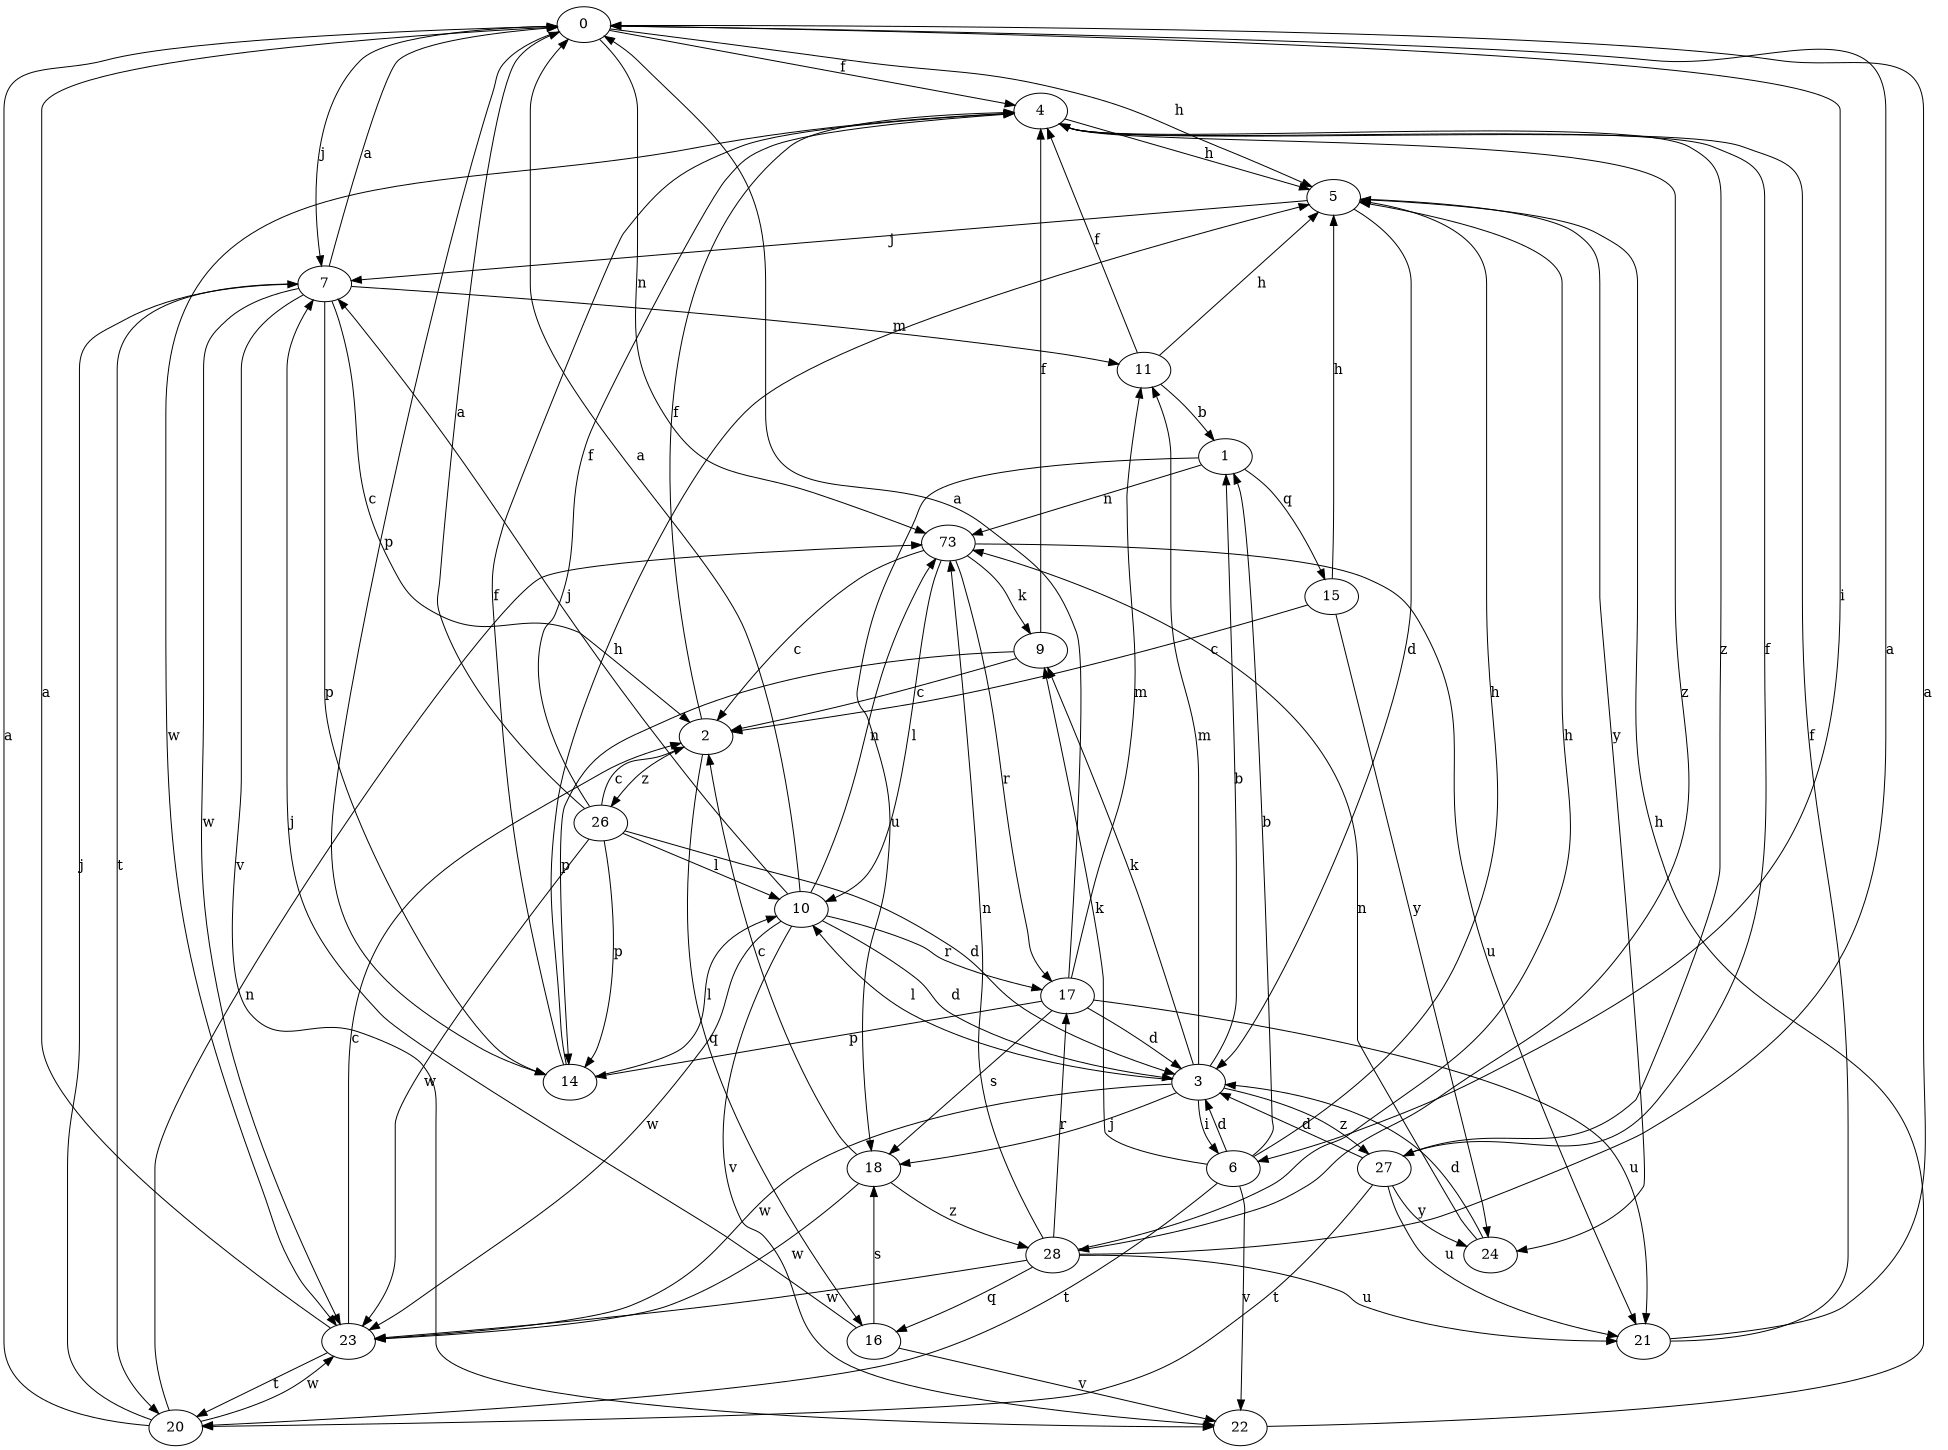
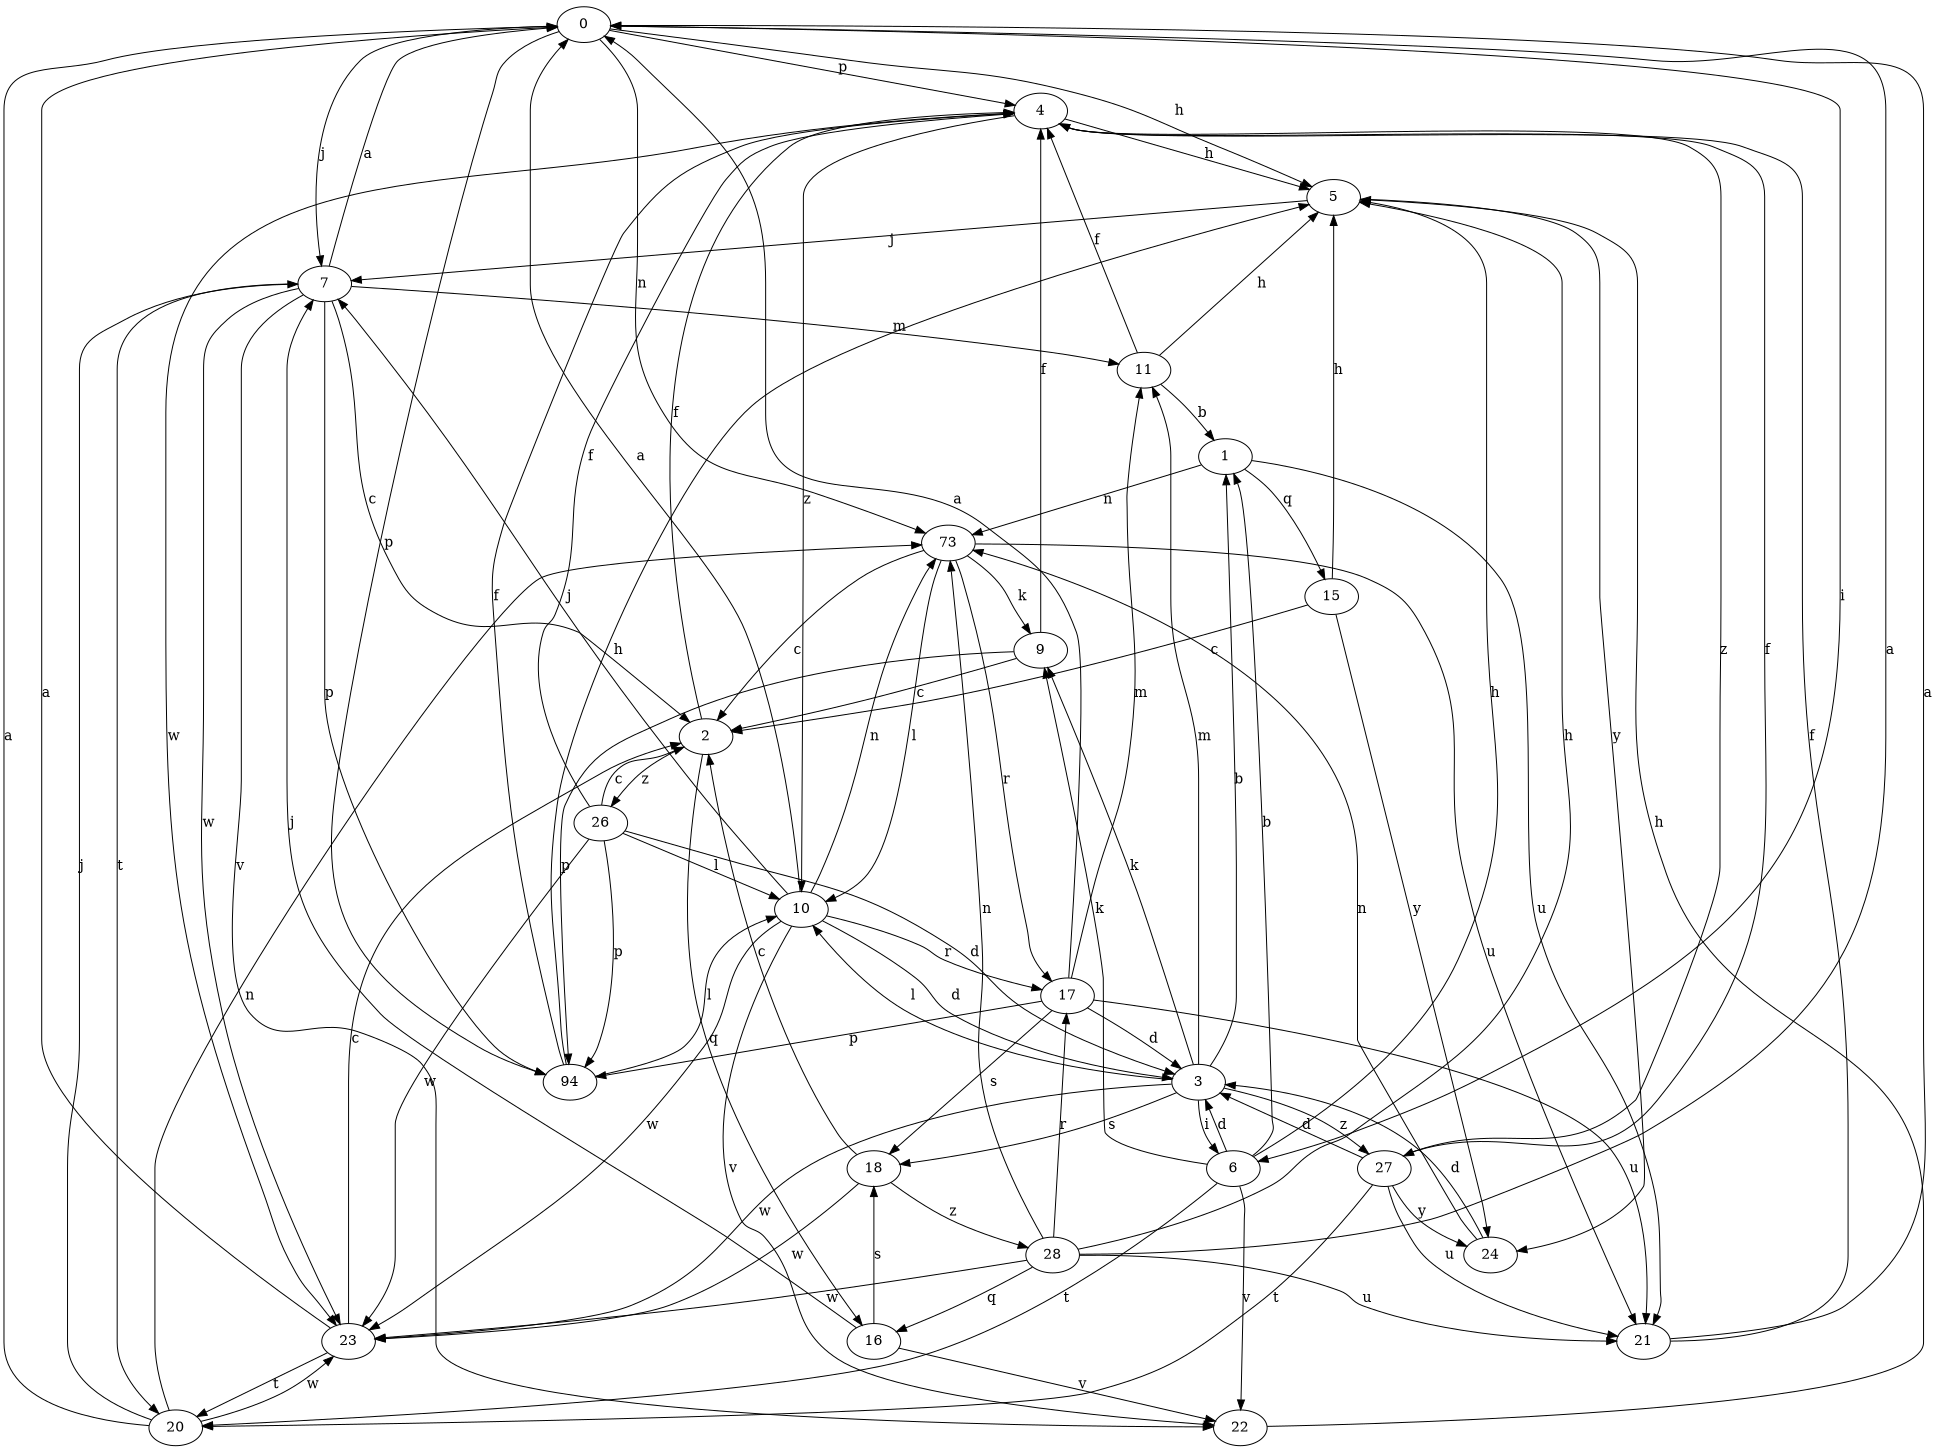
edge "0" -> "4": label "f" -> "p"
edge "26" -> "0": removed, label "a"
edge "4" -> "28": now "4" -> "10"
edge "5" -> "3": removed, label "d"
edge "1" -> "18": now "1" -> "21"
node "14": label "14" -> "94"
edge "3" -> "18": label "j" -> "s"
